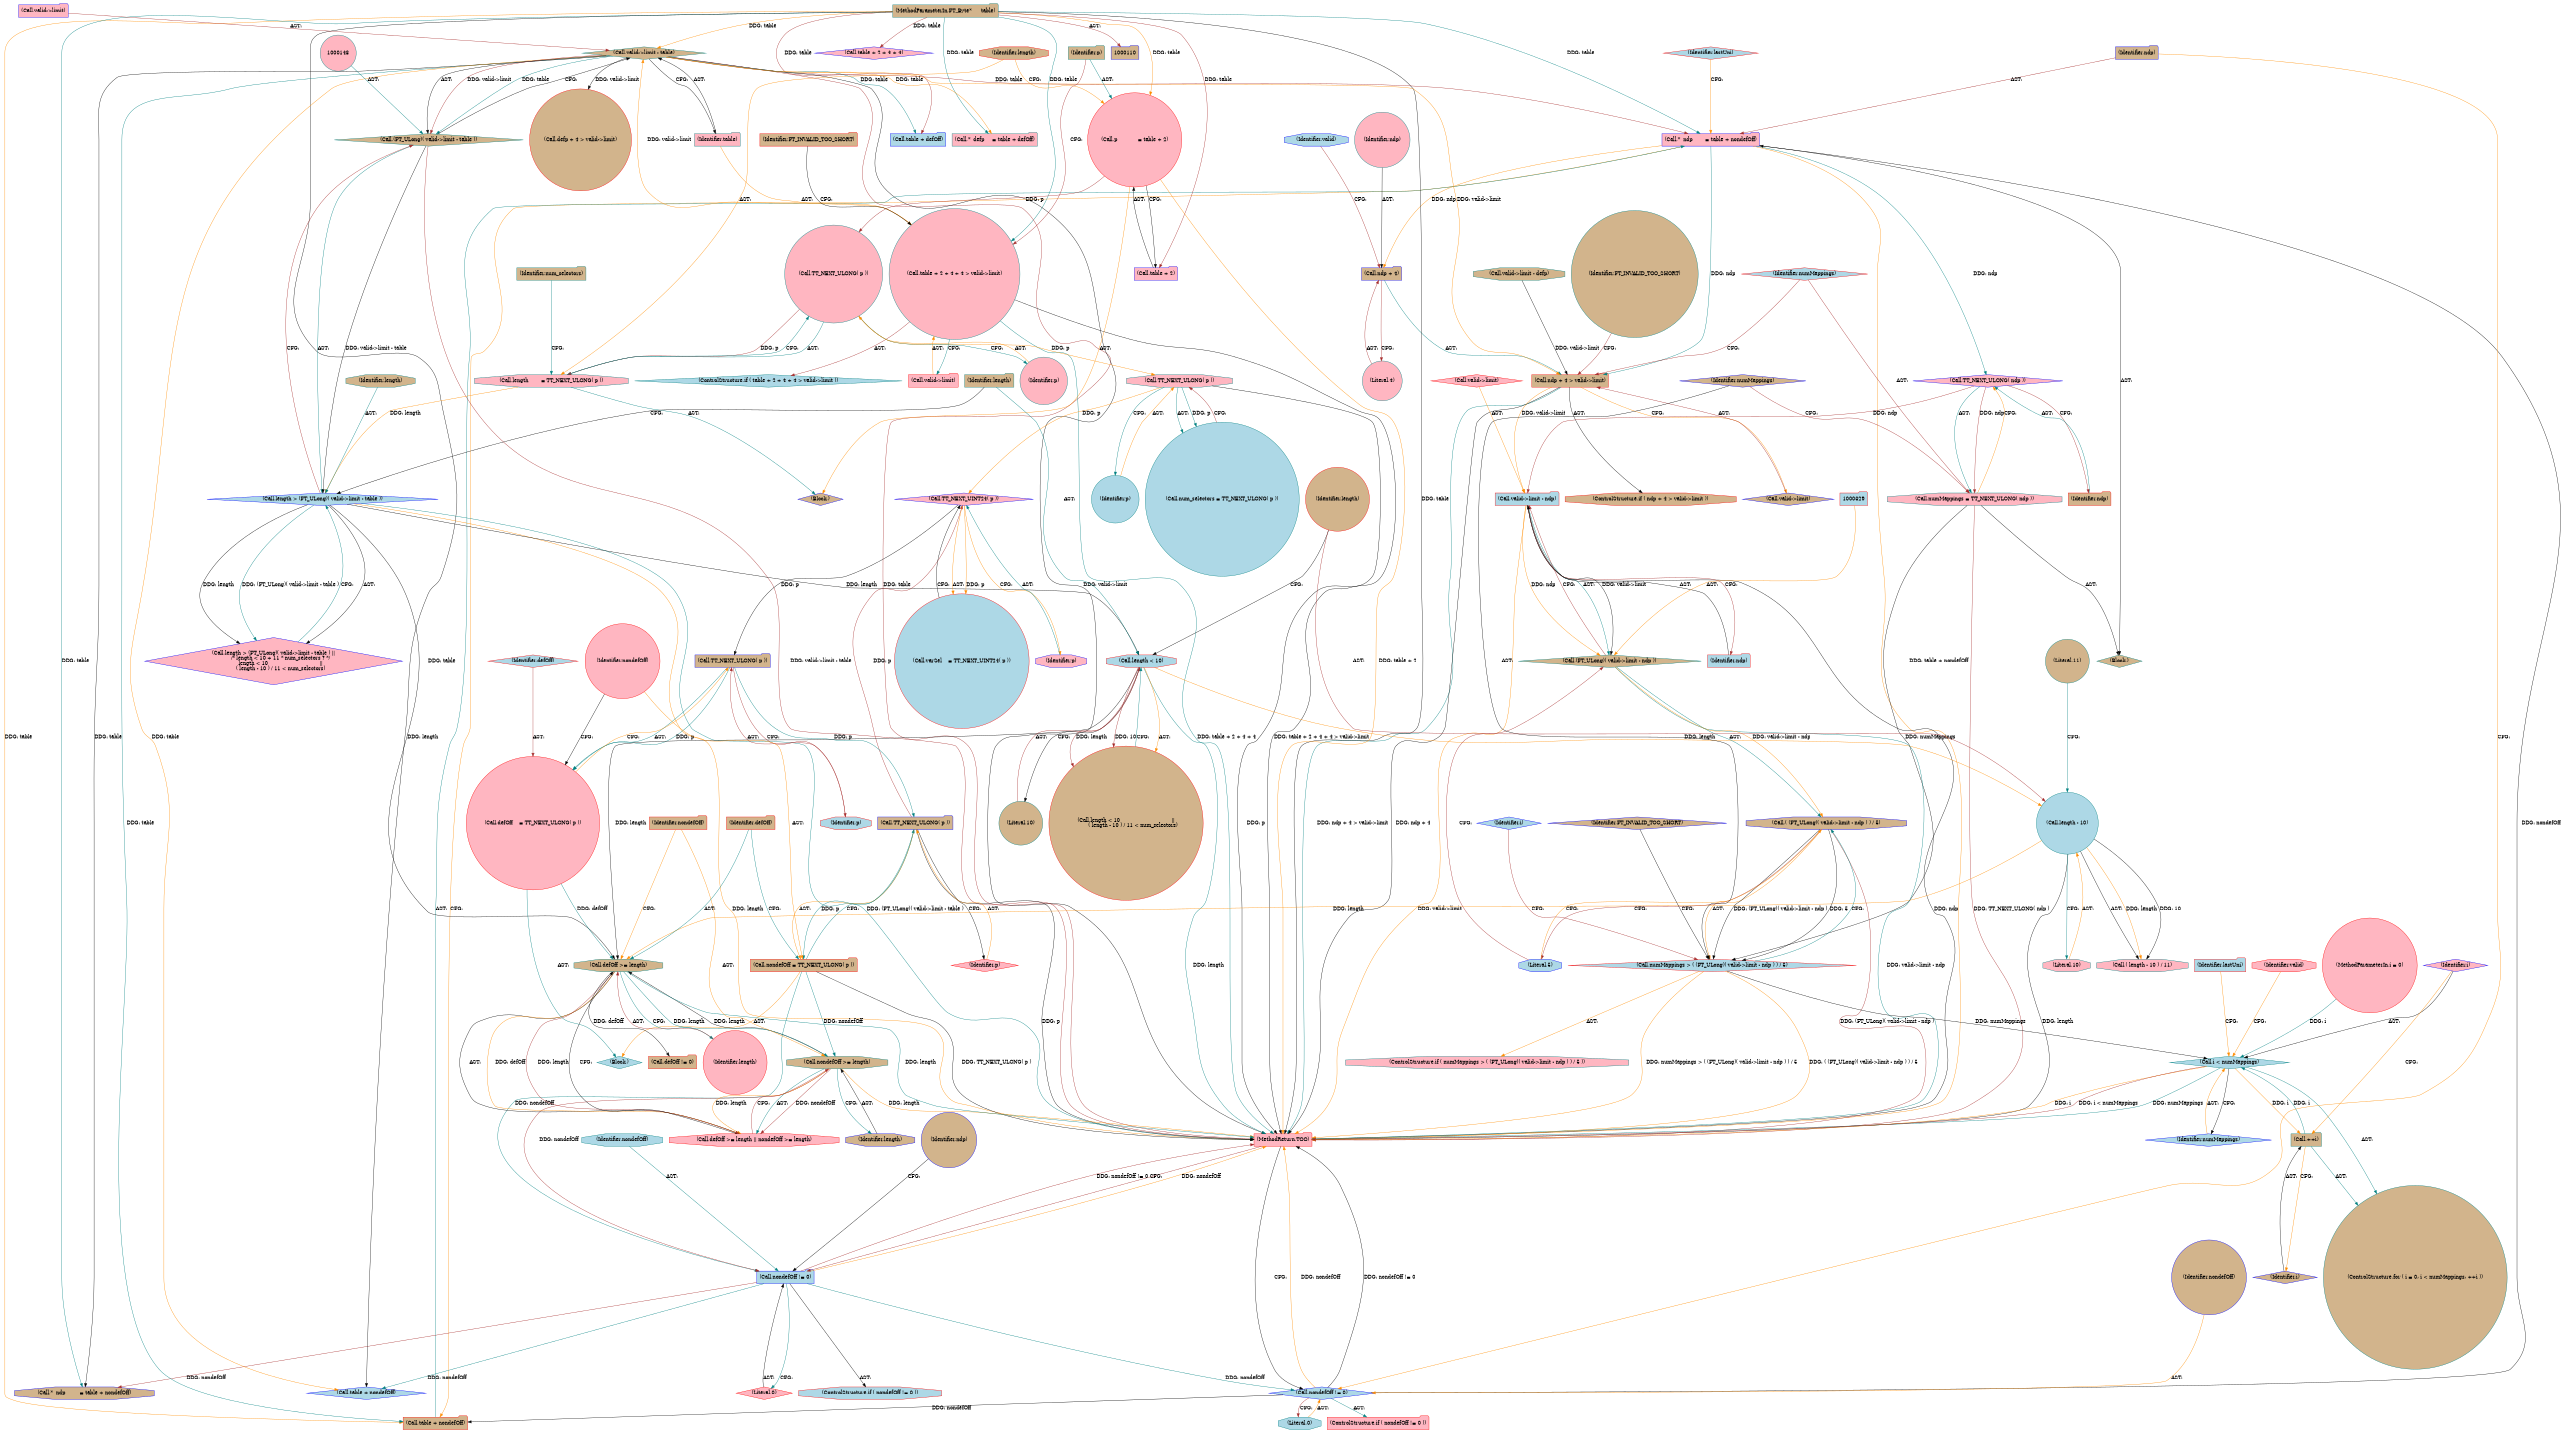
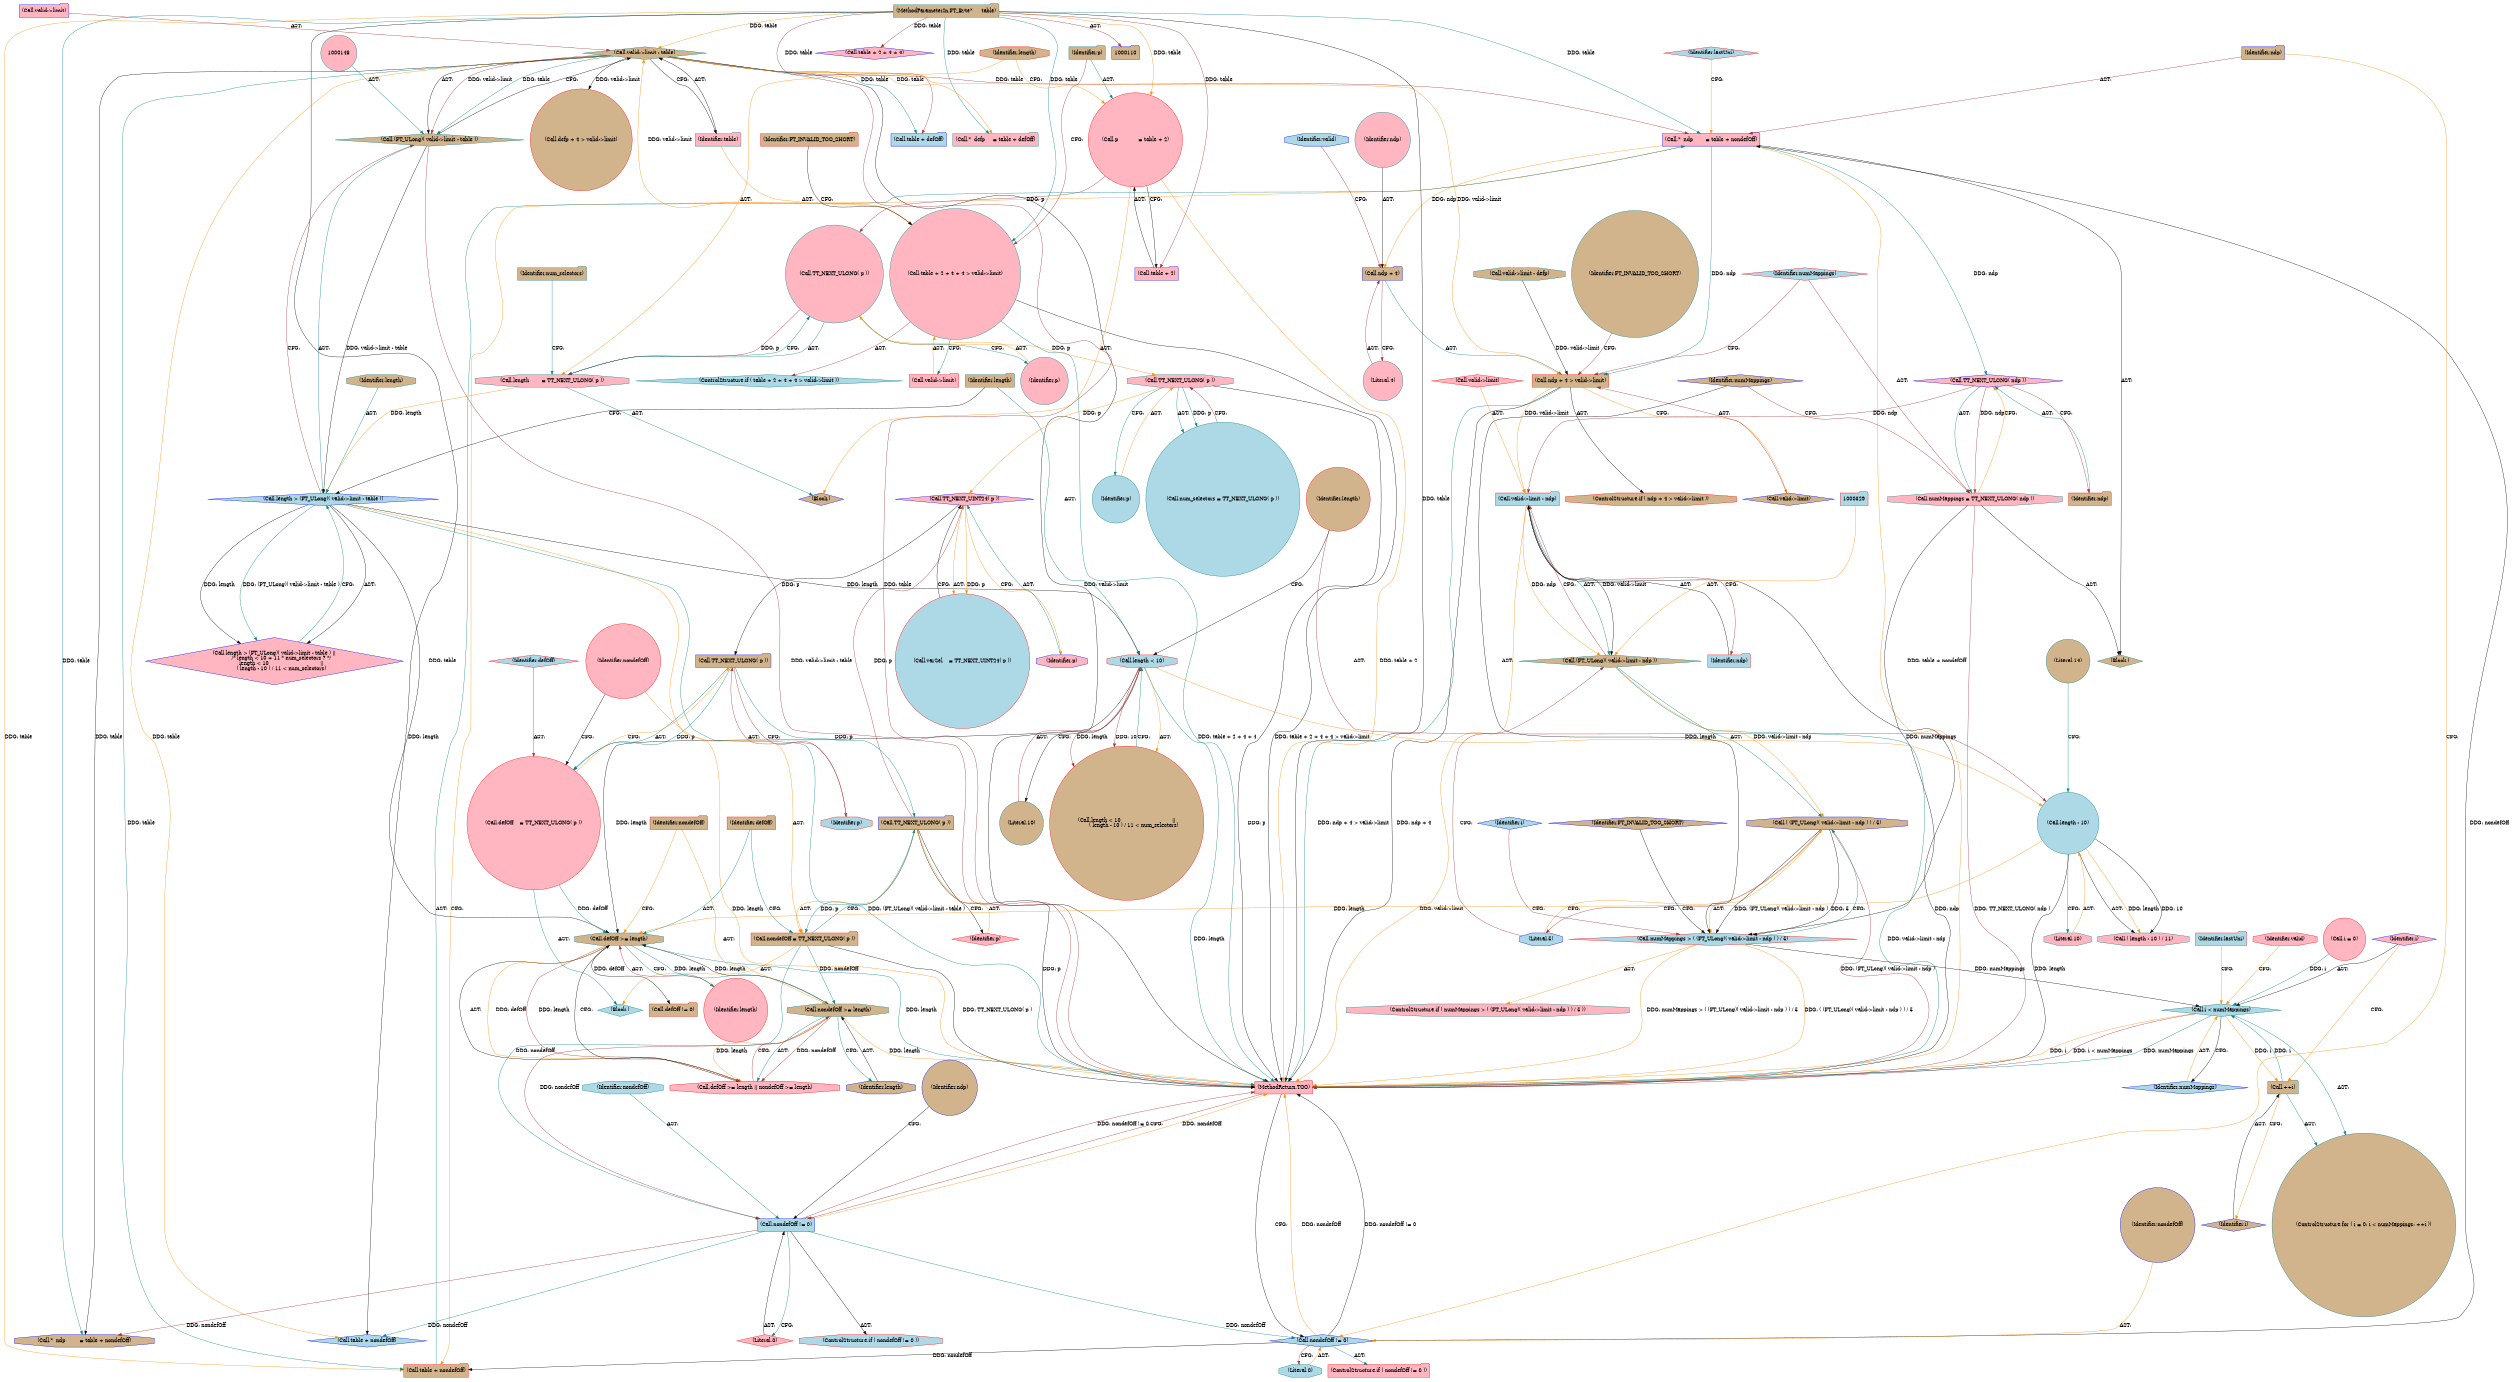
node "(Literal,11)": label "(Literal,11)" -> "(Literal,14)"
node "(MethodParameterIn,i = 0)": label "(MethodParameterIn,i = 0)" -> "(Call,i = 0)"
